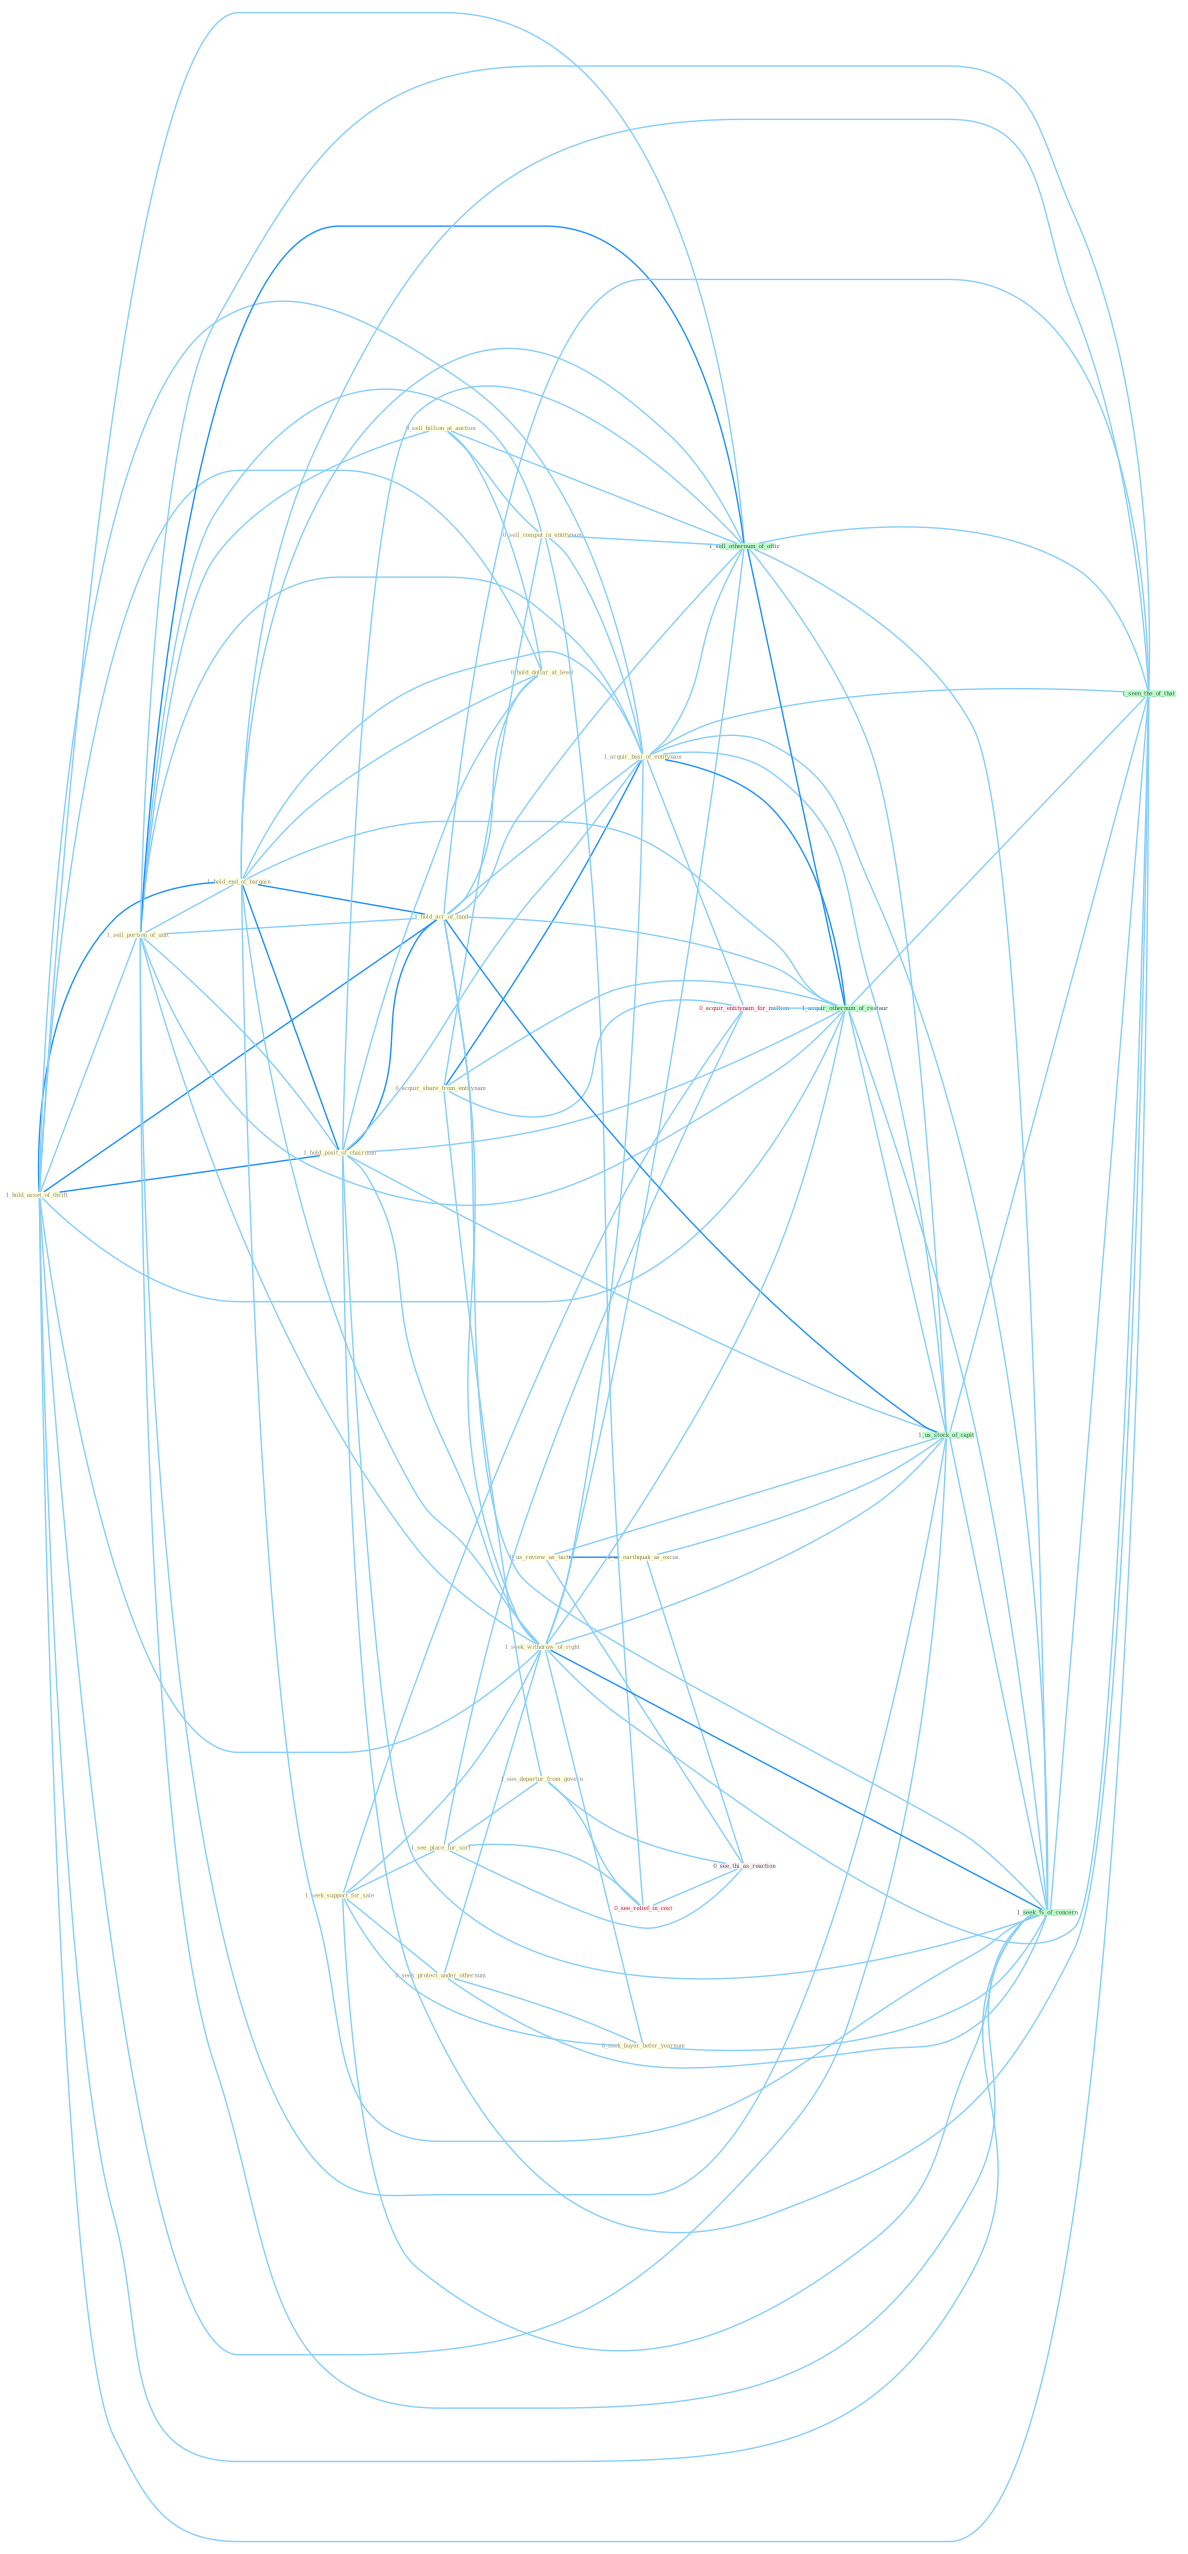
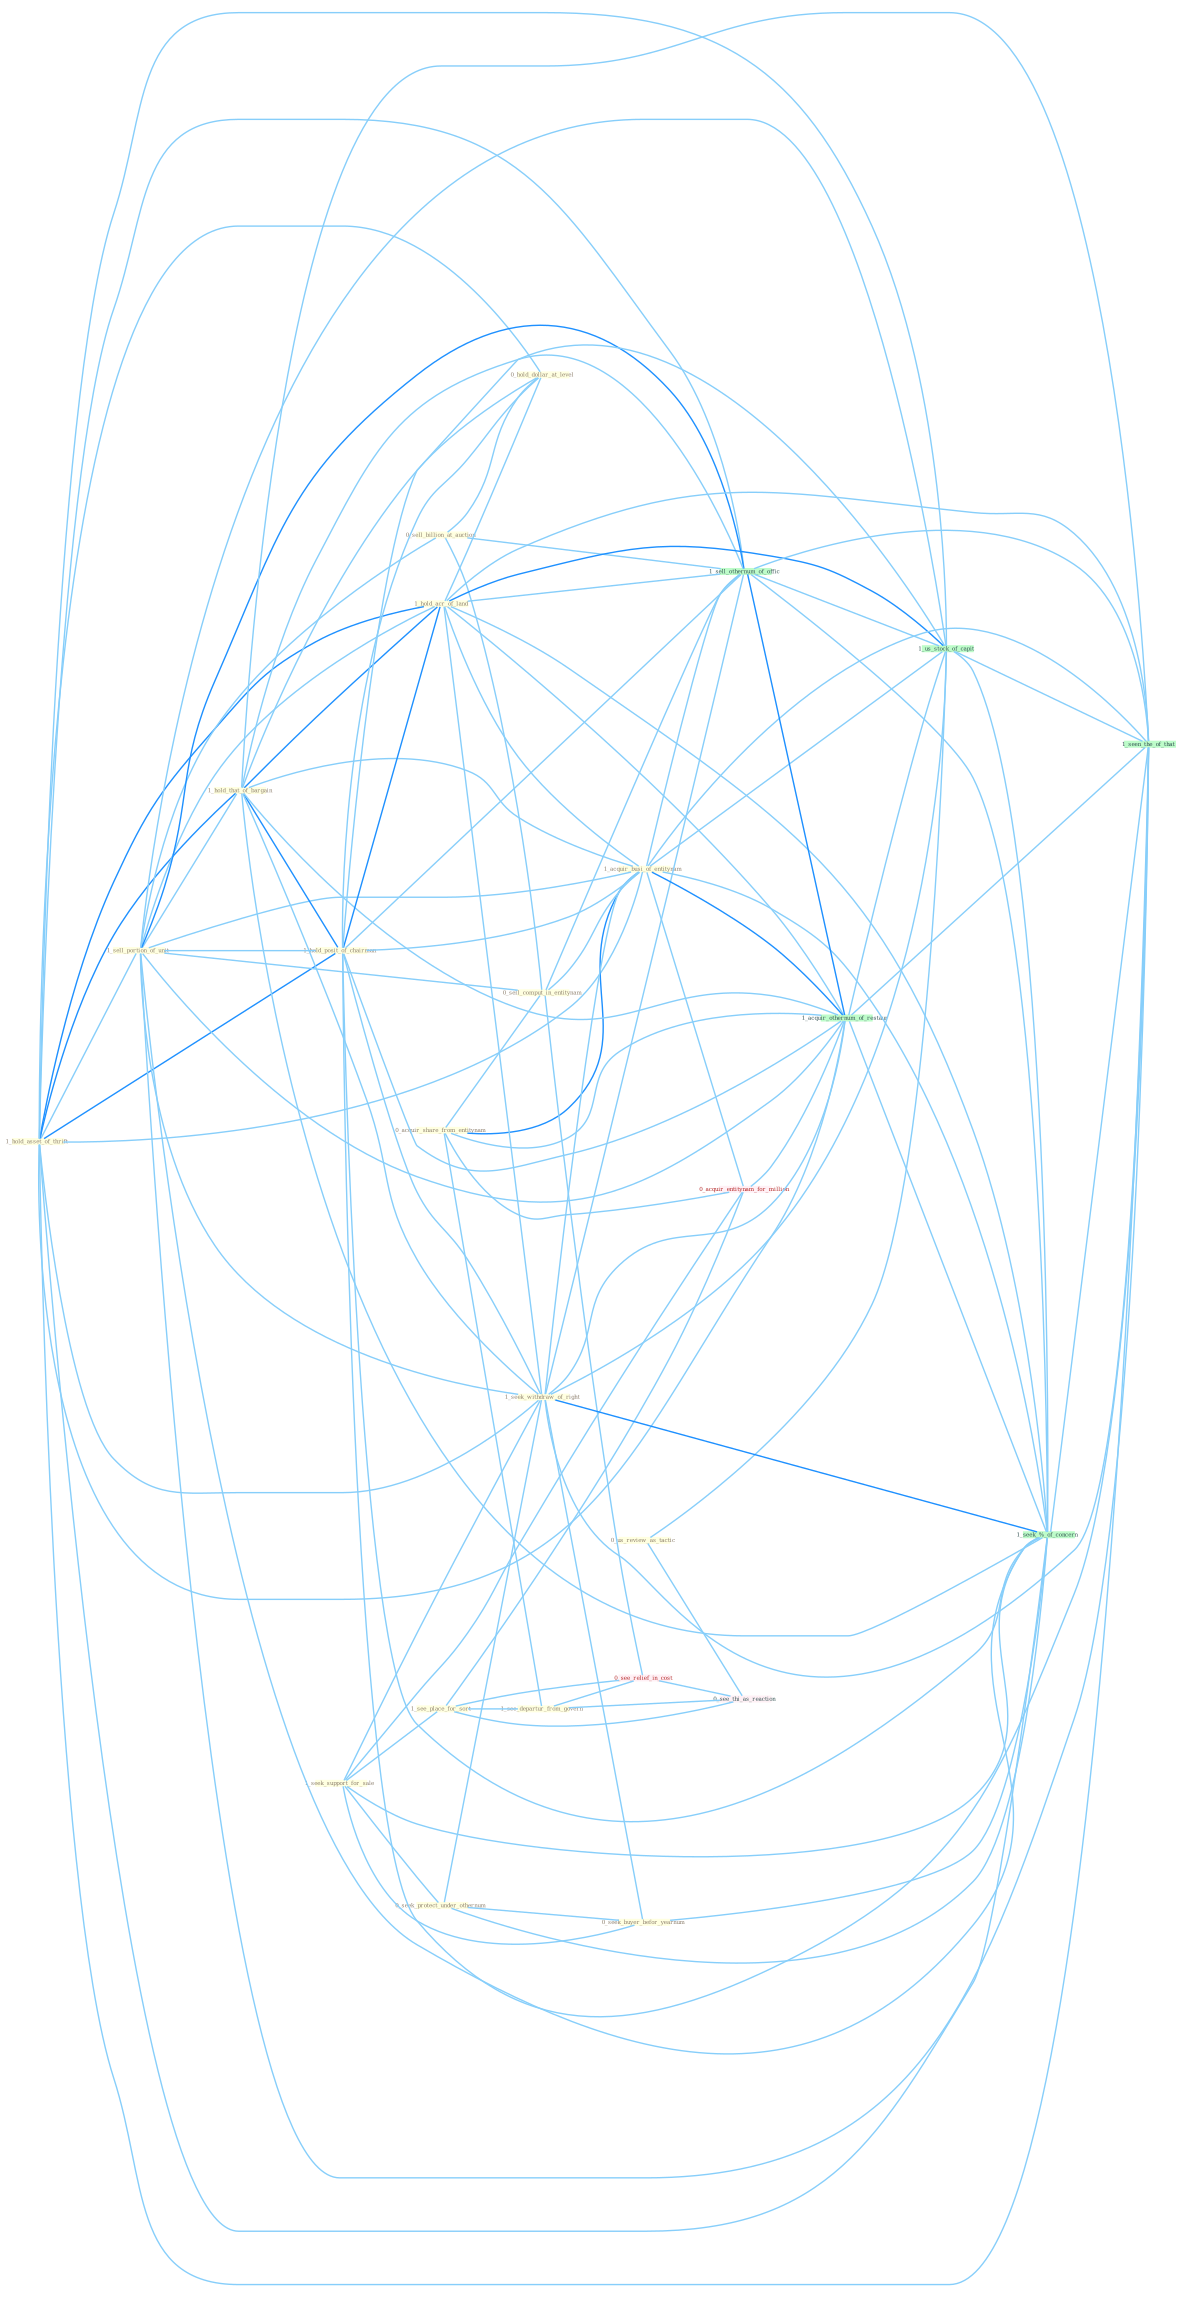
node "1_hold_end_of_bargain": label "1_hold_end_of_bargain" -> "1_hold_that_of_bargain"
node "0_us_earthquak_as_excus": removed
